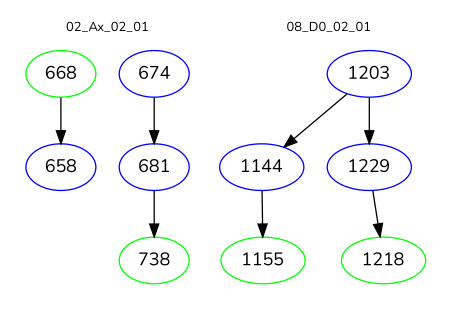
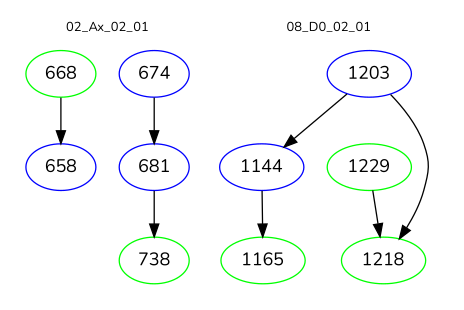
edge "1203" -> "1229": now "1203" -> "1218"
node "1229": color blue -> green
node "1155": label "1155" -> "1165"
